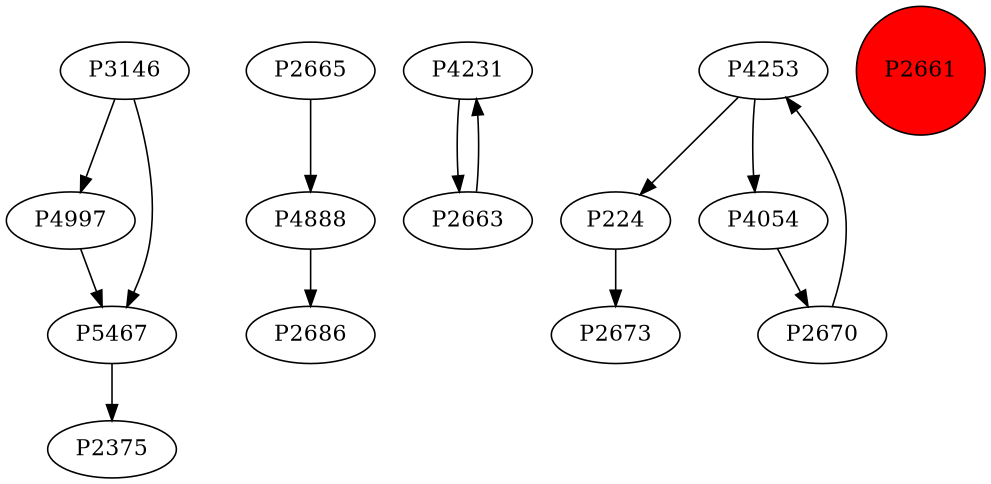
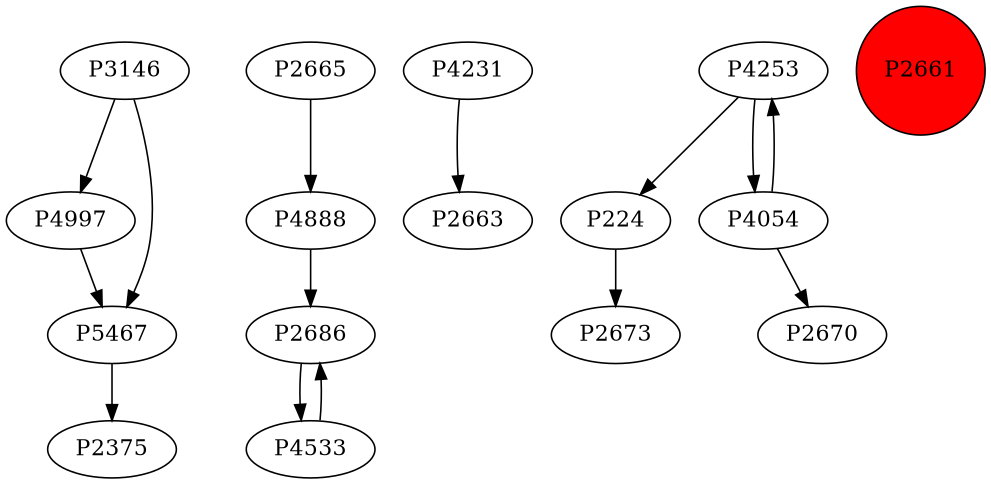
edge "P2663" -> "P4231": removed
edge "P2670" -> "P4253": now "P4054" -> "P4253"
node "P4533": added
